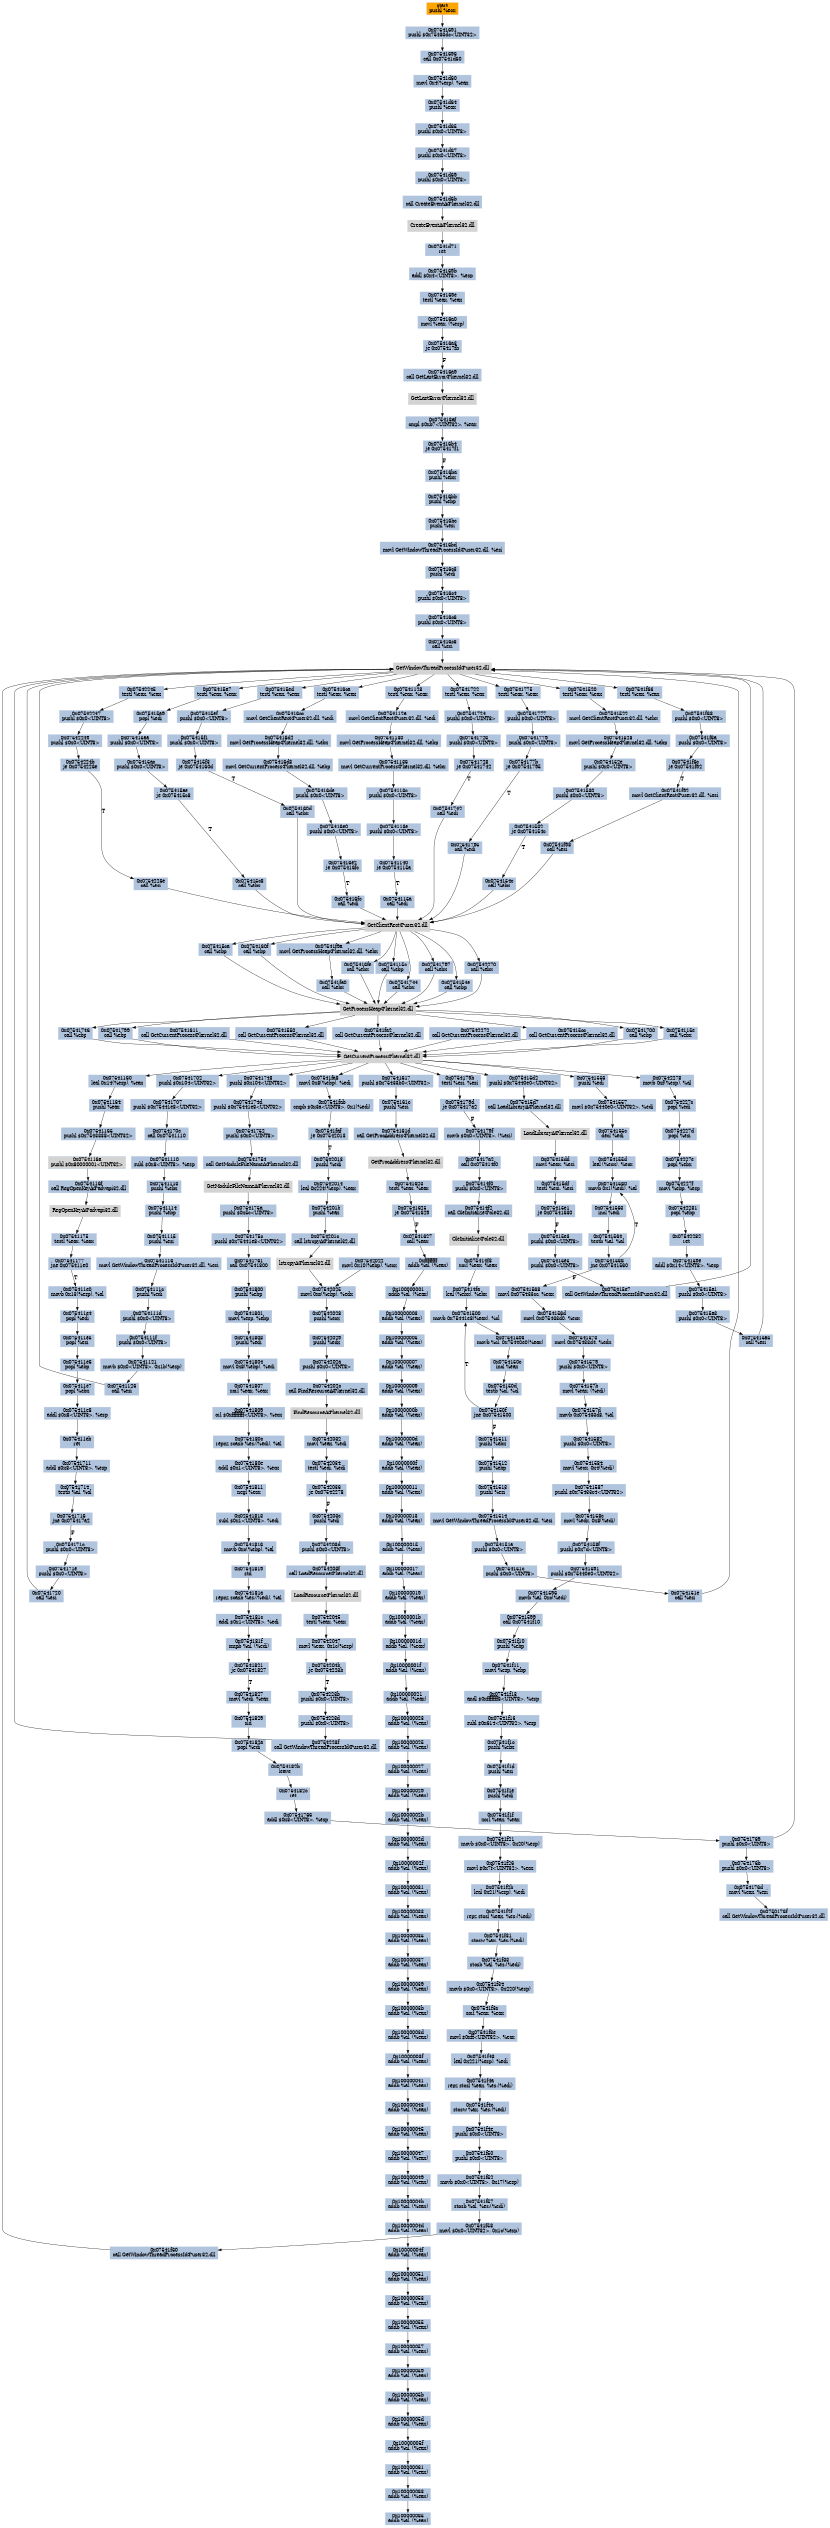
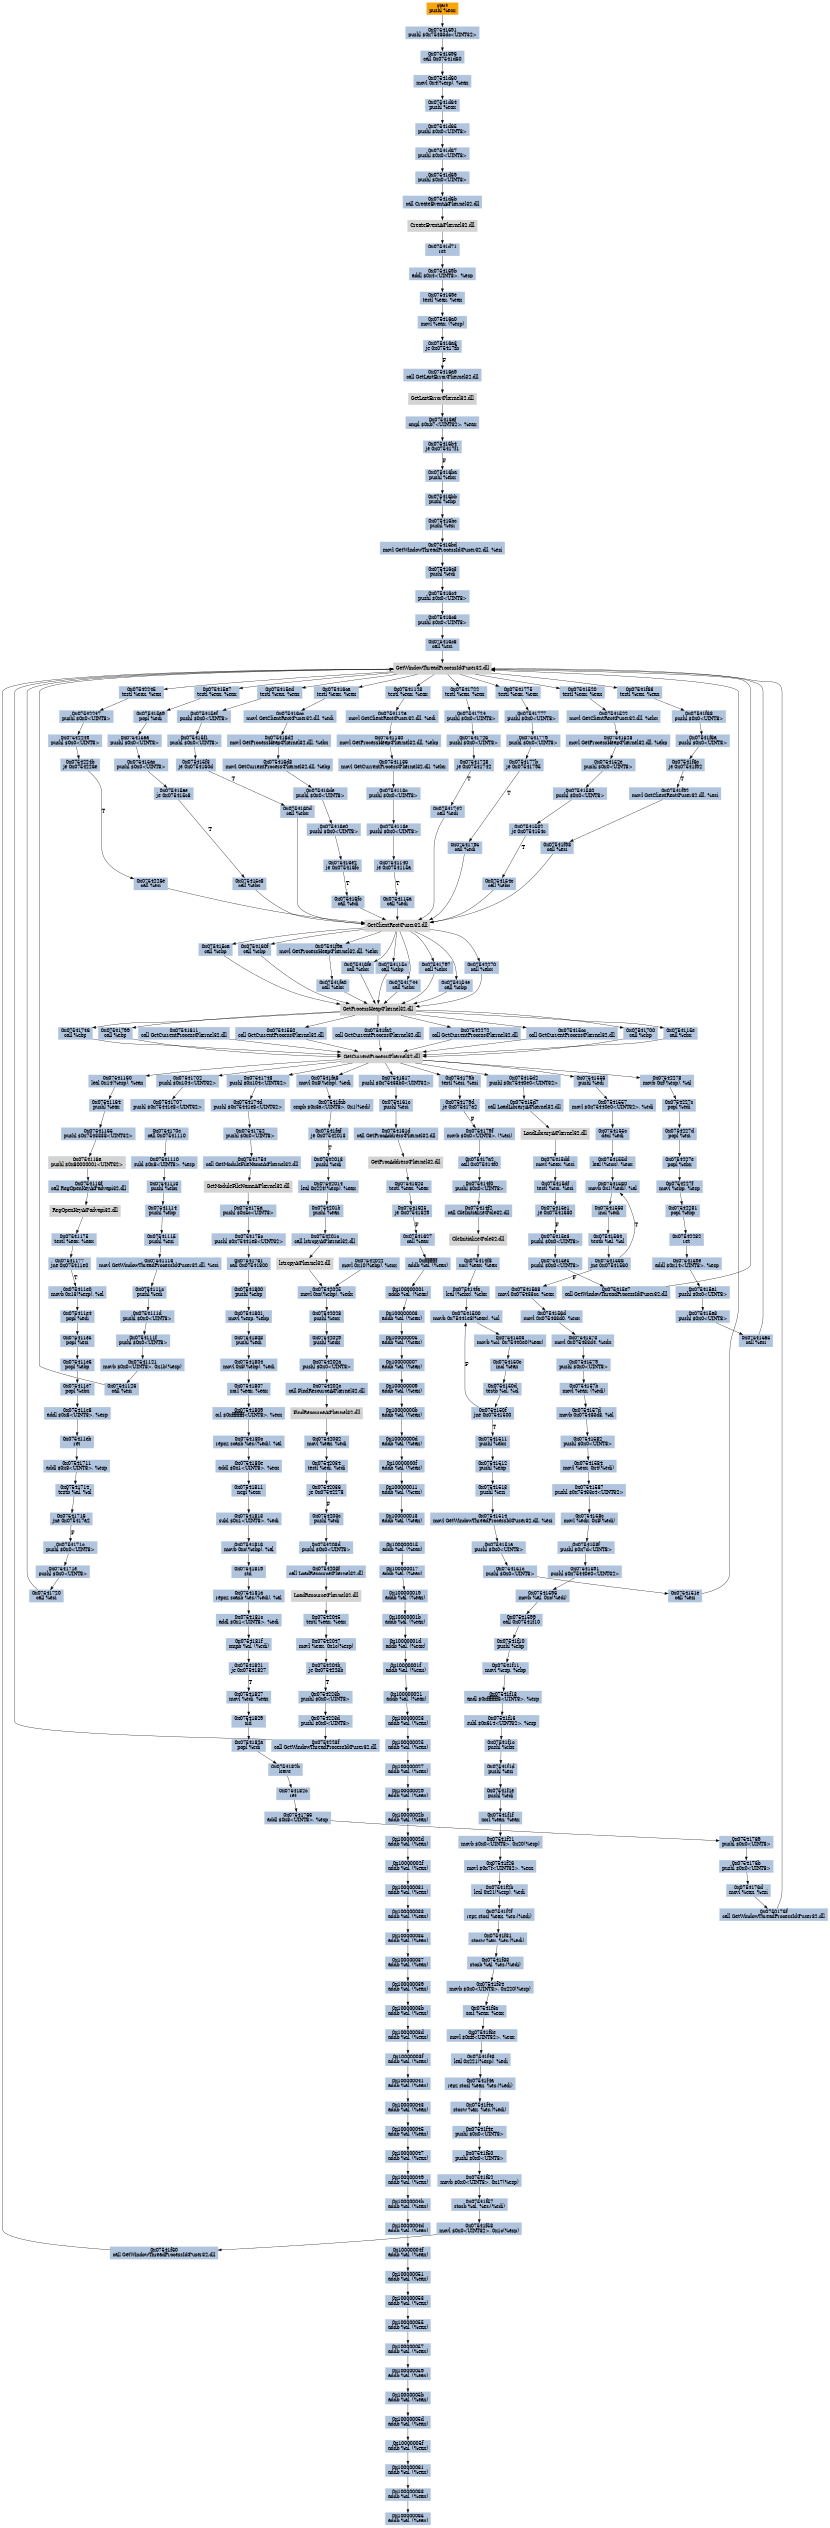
edge "GetProcessHeap@kernel32.dll" -> "0x07542272 call GetCurrentProcess@kernel32.dll": added
edge "0x07541769 pushl $0x0<UINT8>" -> "GetWindowThreadProcessId@user32.dll": now "0x0750176f call GetWindowThreadProcessId@user32.dll" -> "GetWindowThreadProcessId@user32.dll"
edge "0x07541707 pushl $0x75441e8<UINT32>" -> "0x0754170c call 0x07541110": removed
edge "0x07542028 pushl %ecx" -> "0x07542029 pushl %edx": added
edge "0x0754150f jne 0x07541500" -> "0x07541500 movb 0x75441e8(%eax), %cl": label "T" -> "F"
edge "0x0754150f jne 0x07541500" -> "0x07541511 pushl %ebx": label "F" -> "T"
node "0x02541813 subl $0x1<UINT8>, %edi": label "0x02541813 subl $0x1<UINT8>, %edi" -> "0x07541813 subl $0x1<UINT8>, %edi"
edge "0x100000013 addb %al, (%eax)" -> "0x100000015 addb %al, (%eax)": removed
